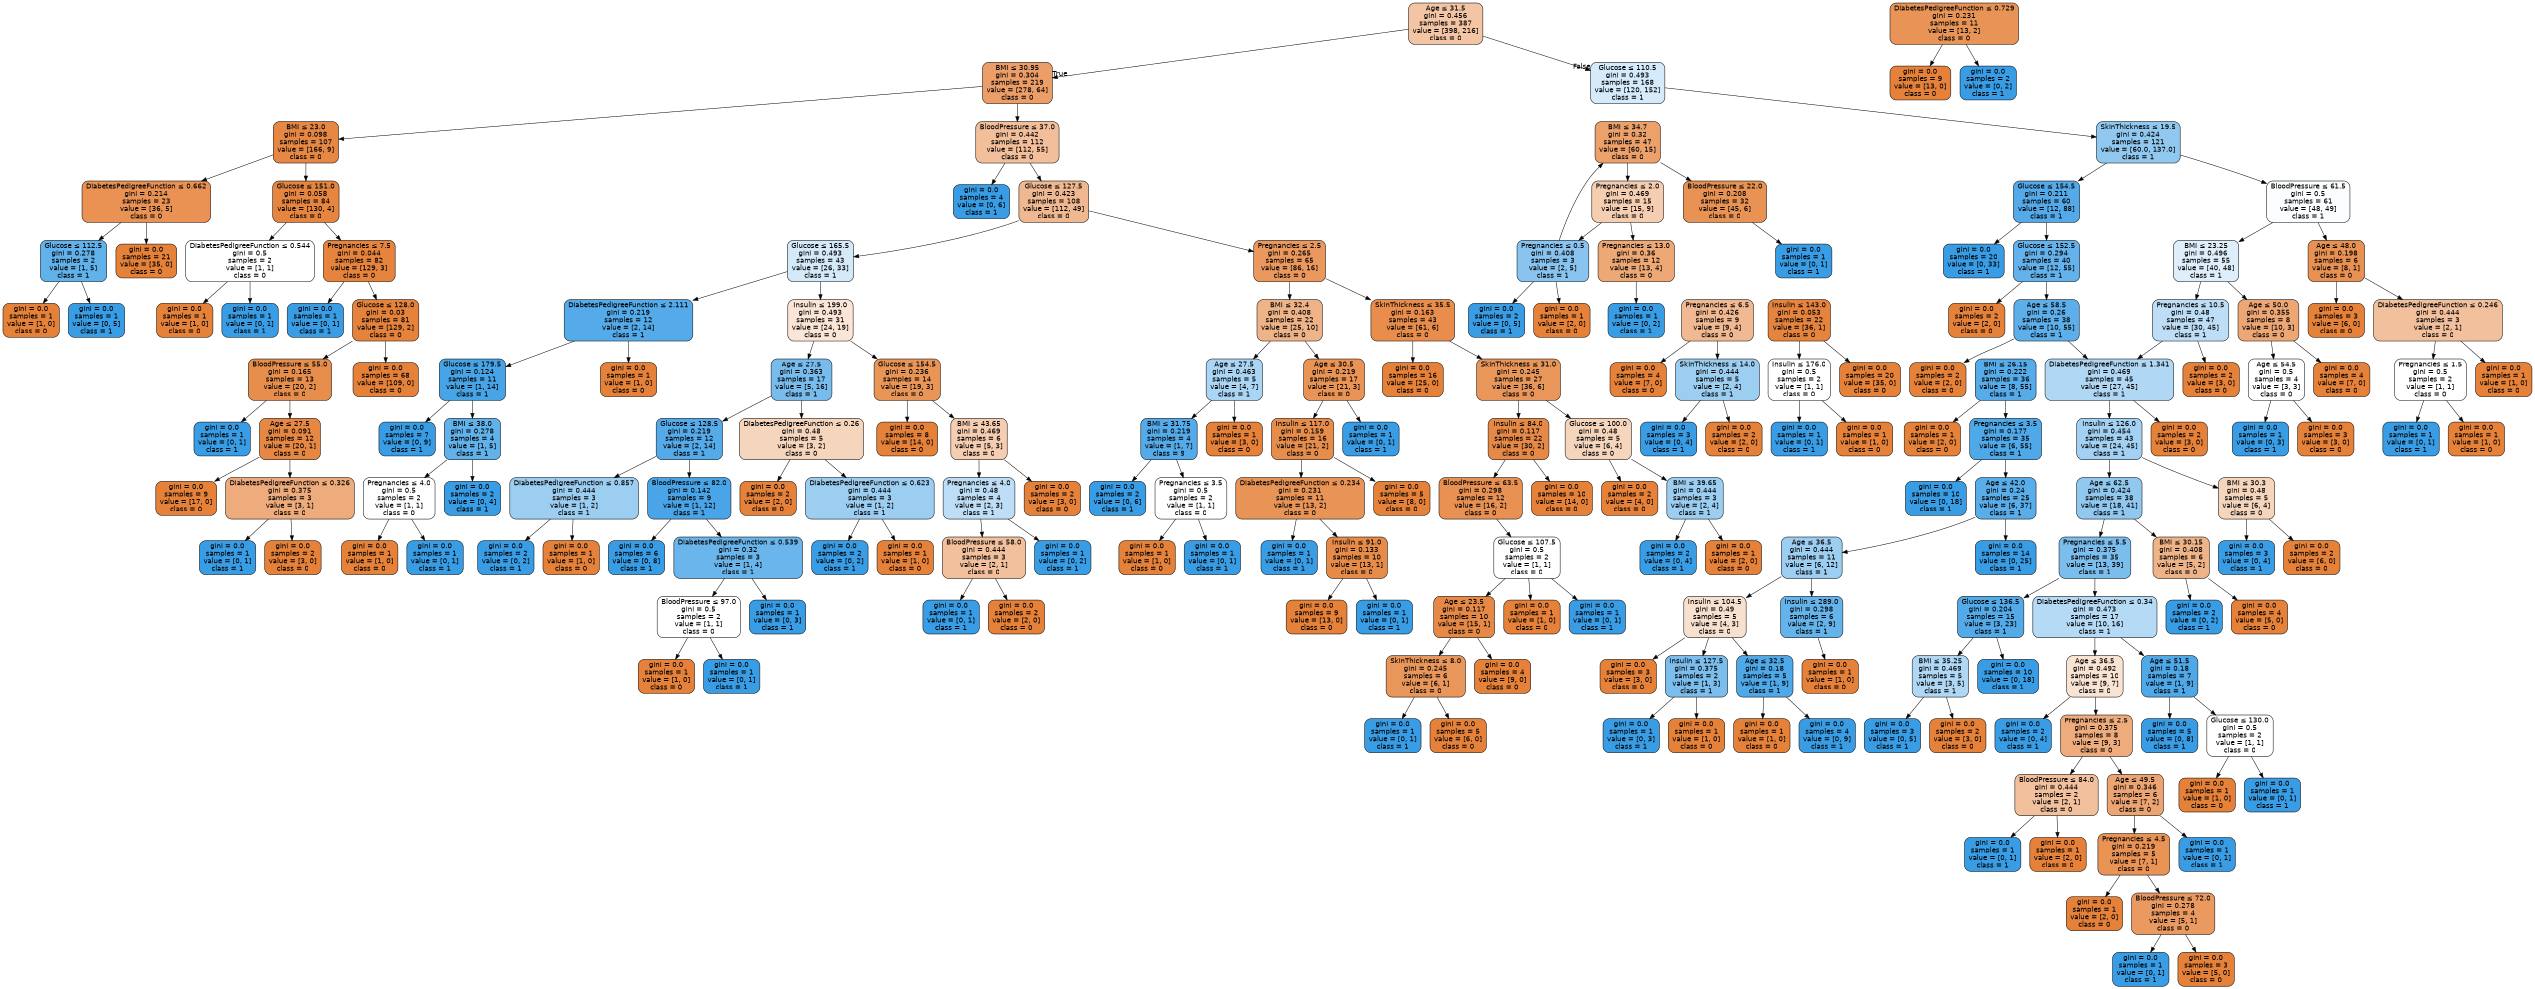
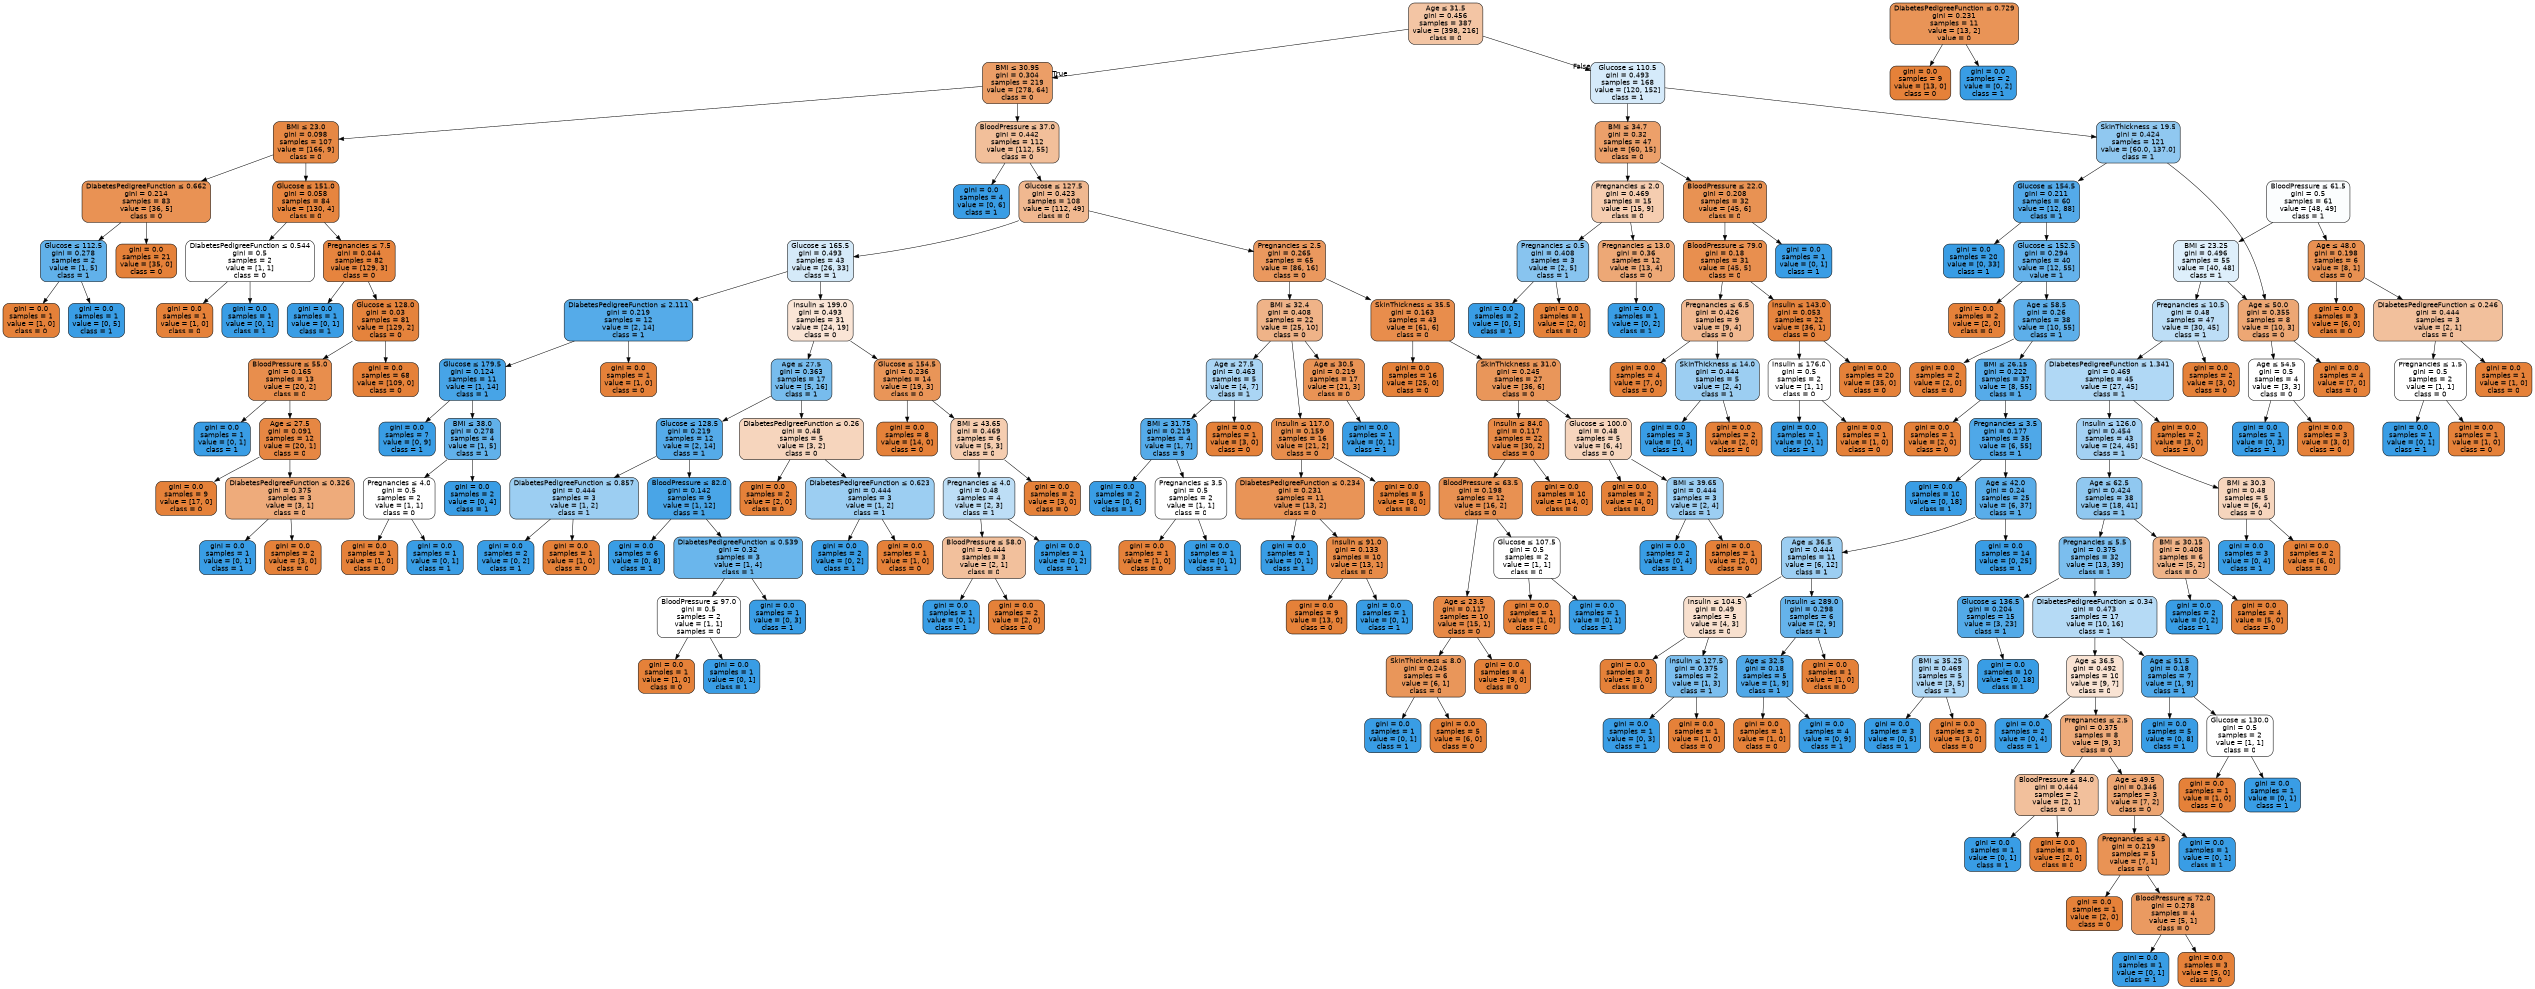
node "DiabetesPedigreeFunction ≤ 0.729": text "class = 0" -> "value = 0"
edge "SkinThickness ≤ 19.5" -> "BloodPressure ≤ 61.5": now "SkinThickness ≤ 19.5" -> "Age ≤ 50.0"
node "DiabetesPedigreeFunction ≤ 0.662": text "samples = 23" -> "samples = 83"
edge "Pregnancies ≤ 0.5" -> "BMI ≤ 34.7": now "Glucose ≤ 110.5" -> "BMI ≤ 34.7"
node "BloodPressure ≤ 79.0": added
node "Glucose ≤ 152.5": text "class = 1" -> "value = 1"
edge "Age ≤ 58.5" -> "DiabetesPedigreeFunction ≤ 1.341": now "Age ≤ 58.5" -> "BMI ≤ 26.15"
node "BMI ≤ 26.15": text "samples = 36" -> "samples = 37"
edge "Age ≤ 30.5" -> "Insulin ≤ 117.0": now "BMI ≤ 32.4" -> "Insulin ≤ 117.0"
node "BloodPressure ≤ 63.5": text "gini = 0.298" -> "gini = 0.198"
node "Pregnancies ≤ 5.5": text "samples = 35" -> "samples = 32"
edge "Glucose ≤ 107.5" -> "Age ≤ 23.5": now "BloodPressure ≤ 63.5" -> "Age ≤ 23.5"
node "BloodPressure ≤ 97.0": text "class = 0" -> "samples = 0"
edge "Insulin ≤ 104.5" -> "Age ≤ 32.5": now "Insulin ≤ 289.0" -> "Age ≤ 32.5"
edge "Glucose ≤ 136.5" -> "BMI ≤ 35.25": removed
node "Age ≤ 49.5": text "samples = 6" -> "samples = 3"
